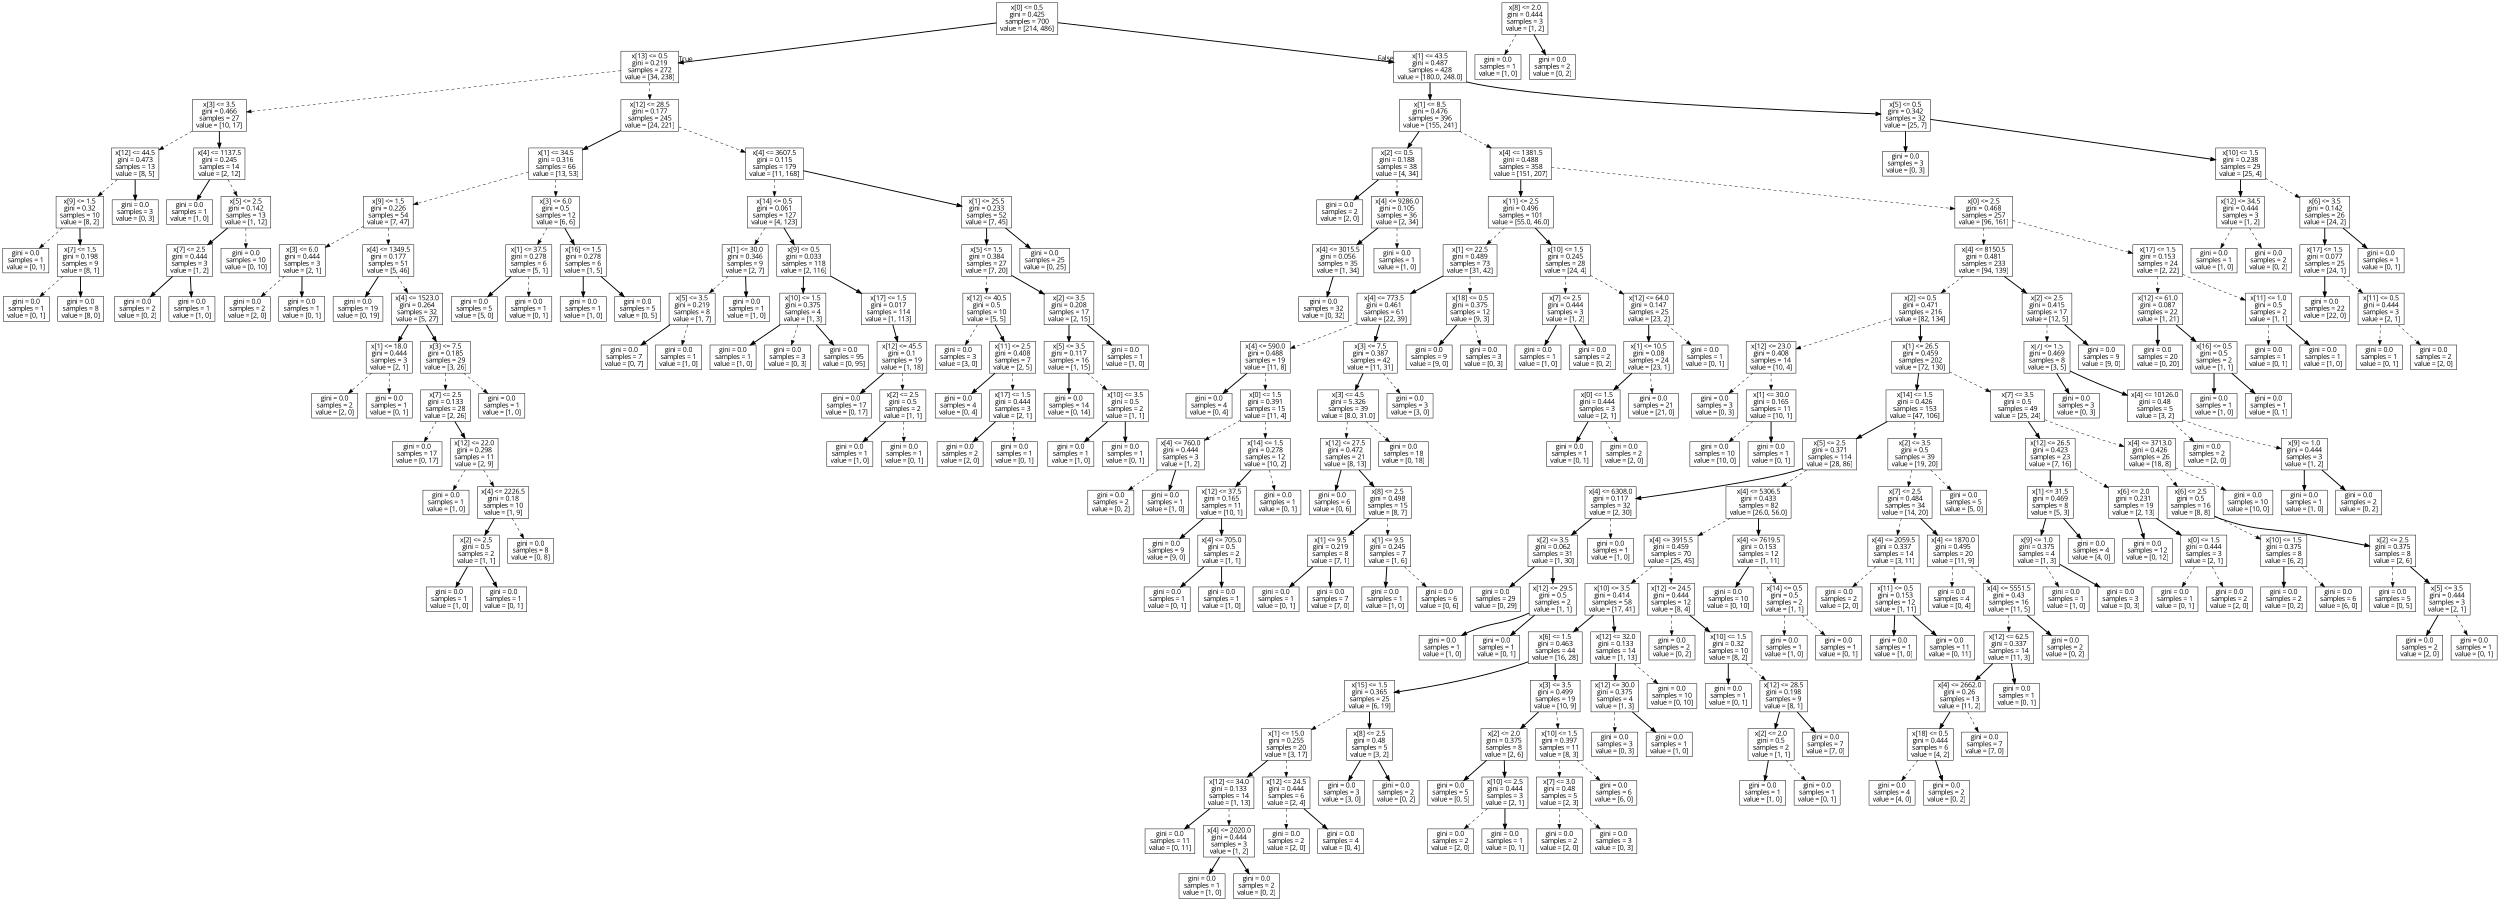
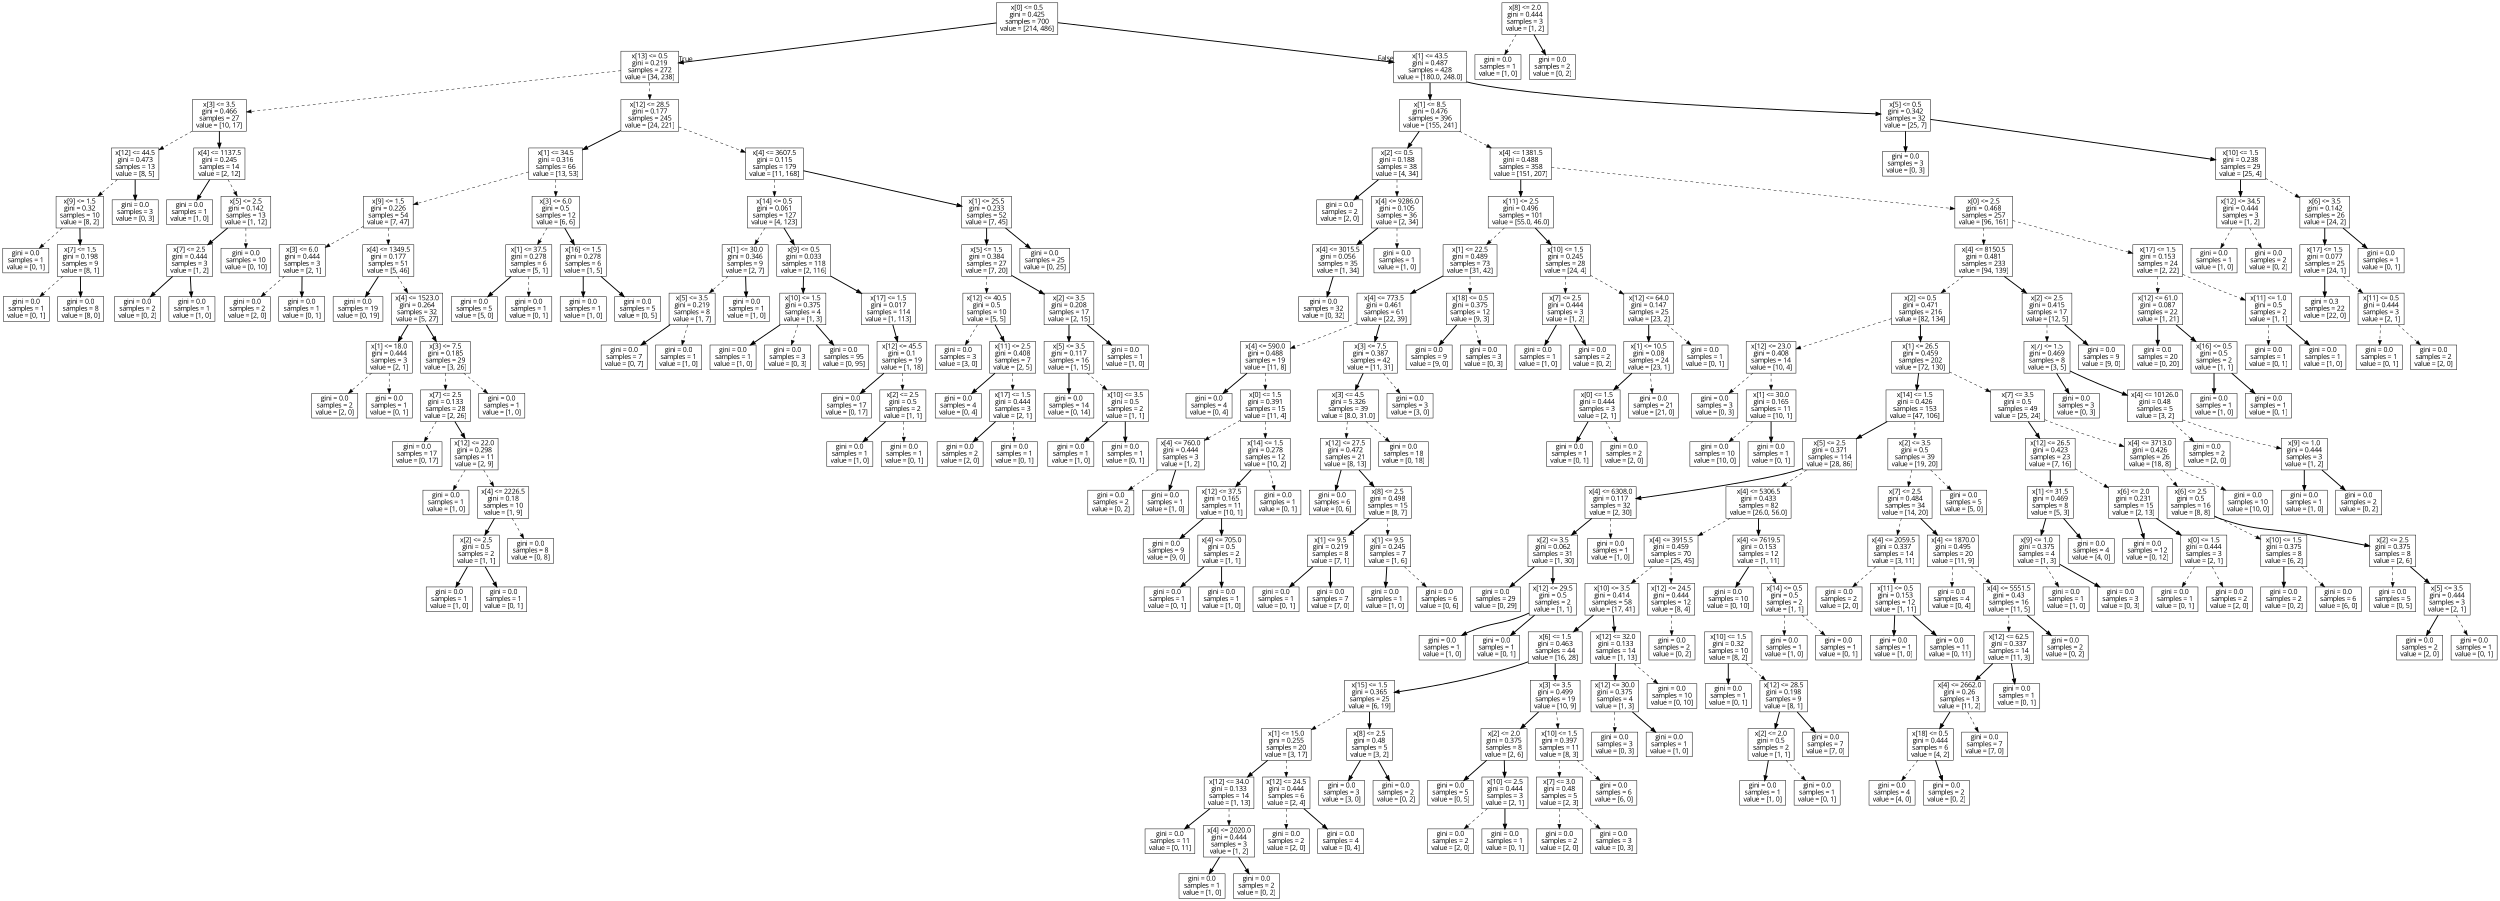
node "gini = 0.0 samples = 22 value = [22, 0]": label "gini = 0.0 samples = 22 value = [22, 0]" -> "gini = 0.3 samples = 22 value = [22, 0]"
node "x[6] <= 2.0 gini = 0.231 samples = 19 value = [2, 13]": label "x[6] <= 2.0 gini = 0.231 samples = 19 value = [2, 13]" -> "x[6] <= 2.0 gini = 0.231 samples = 15 value = [2, 13]"
edge "x[12] <= 24.5 gini = 0.444 samples = 12 value = [8, 4]" -> "x[10] <= 1.5 gini = 0.32 samples = 10 value = [8, 2]": removed
